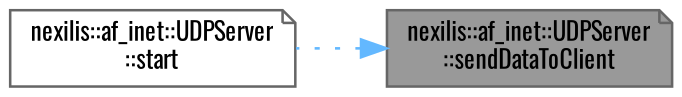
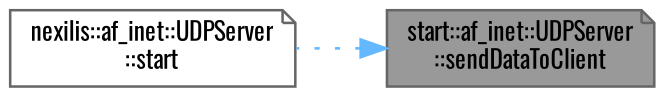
node "nexilis::af_inet::UDPServer ::sendDataToClient": label "nexilis::af_inet::UDPServer ::sendDataToClient" -> "start::af_inet::UDPServer ::sendDataToClient"
